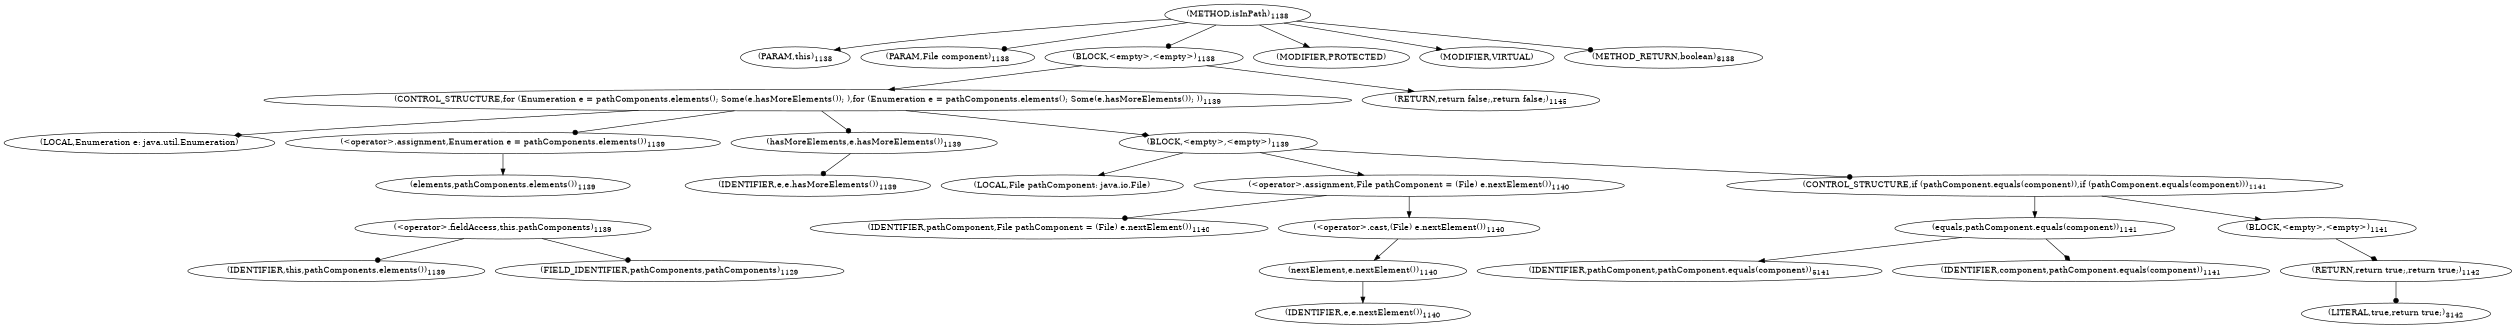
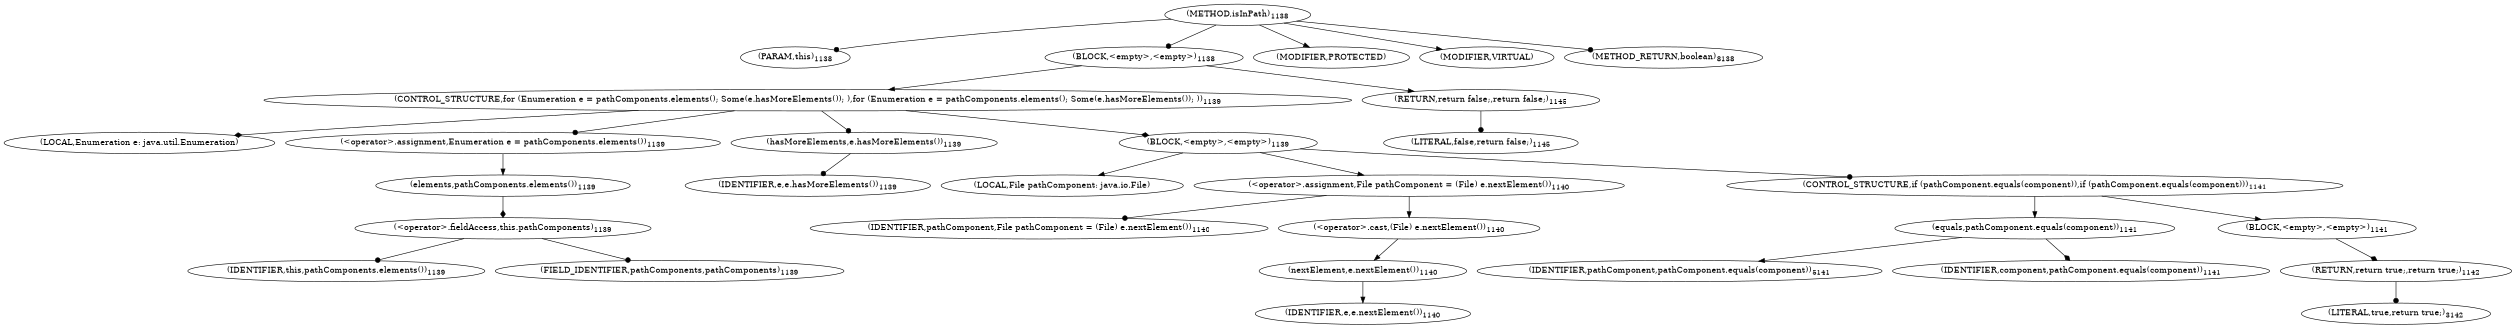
edge "(METHOD,isInPath)" -> "(PARAM,this)": arrowhead normal -> dot
node "(PARAM,File component)": removed
node "(LITERAL,false,return false;)": added
edge "(elements,pathComponents.elements())" -> "(<operator>.fieldAccess,this.pathComponents)": added
node "(FIELD_IDENTIFIER,pathComponents,pathComponents)": text "1129" -> "1139"
